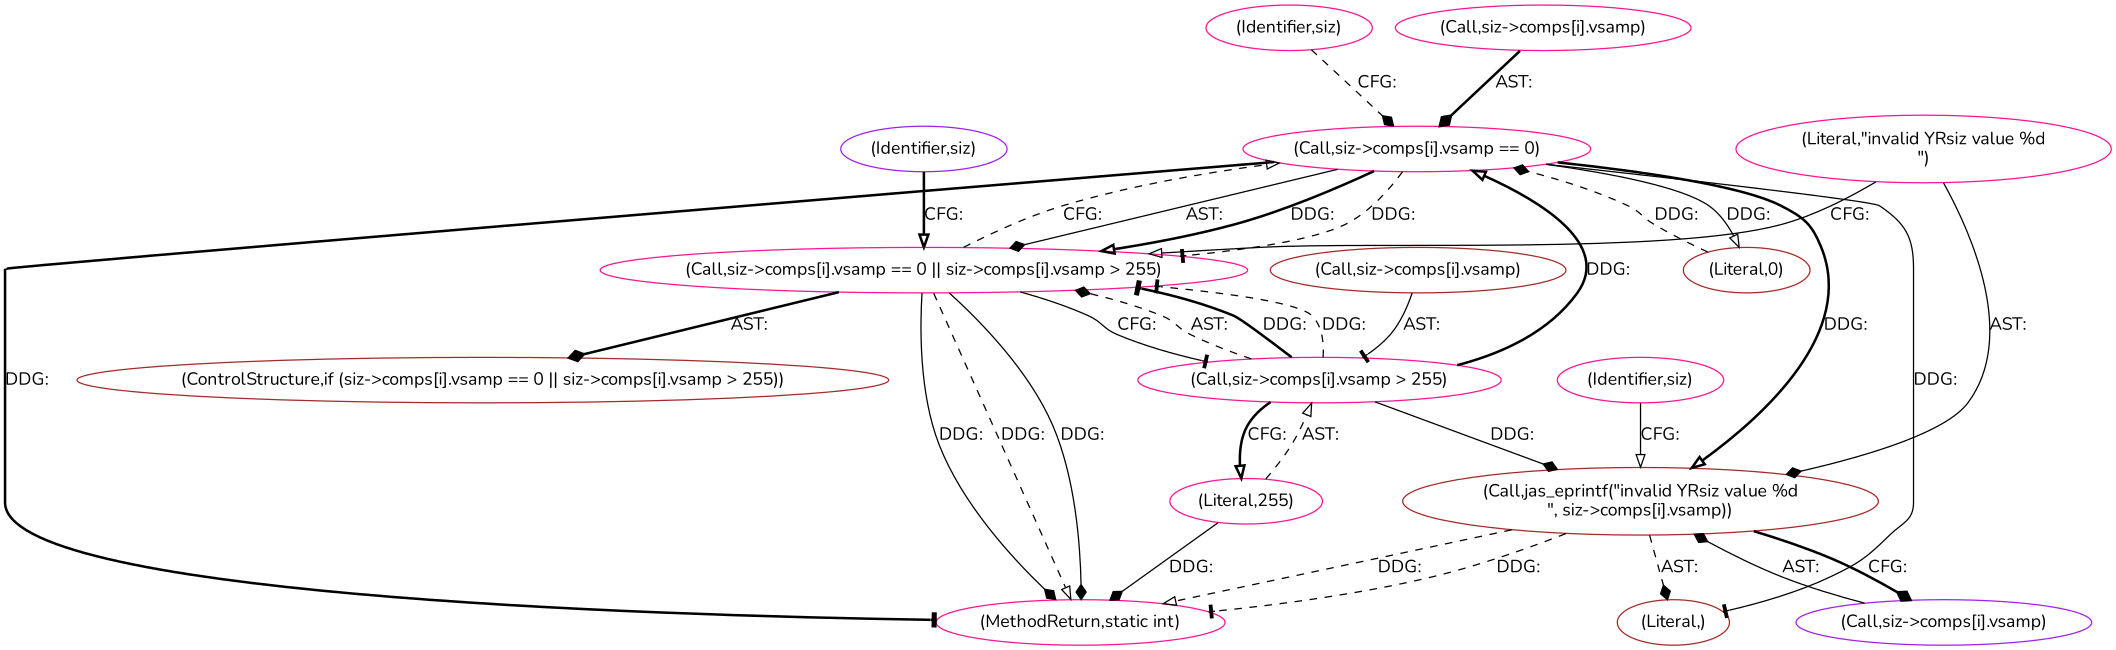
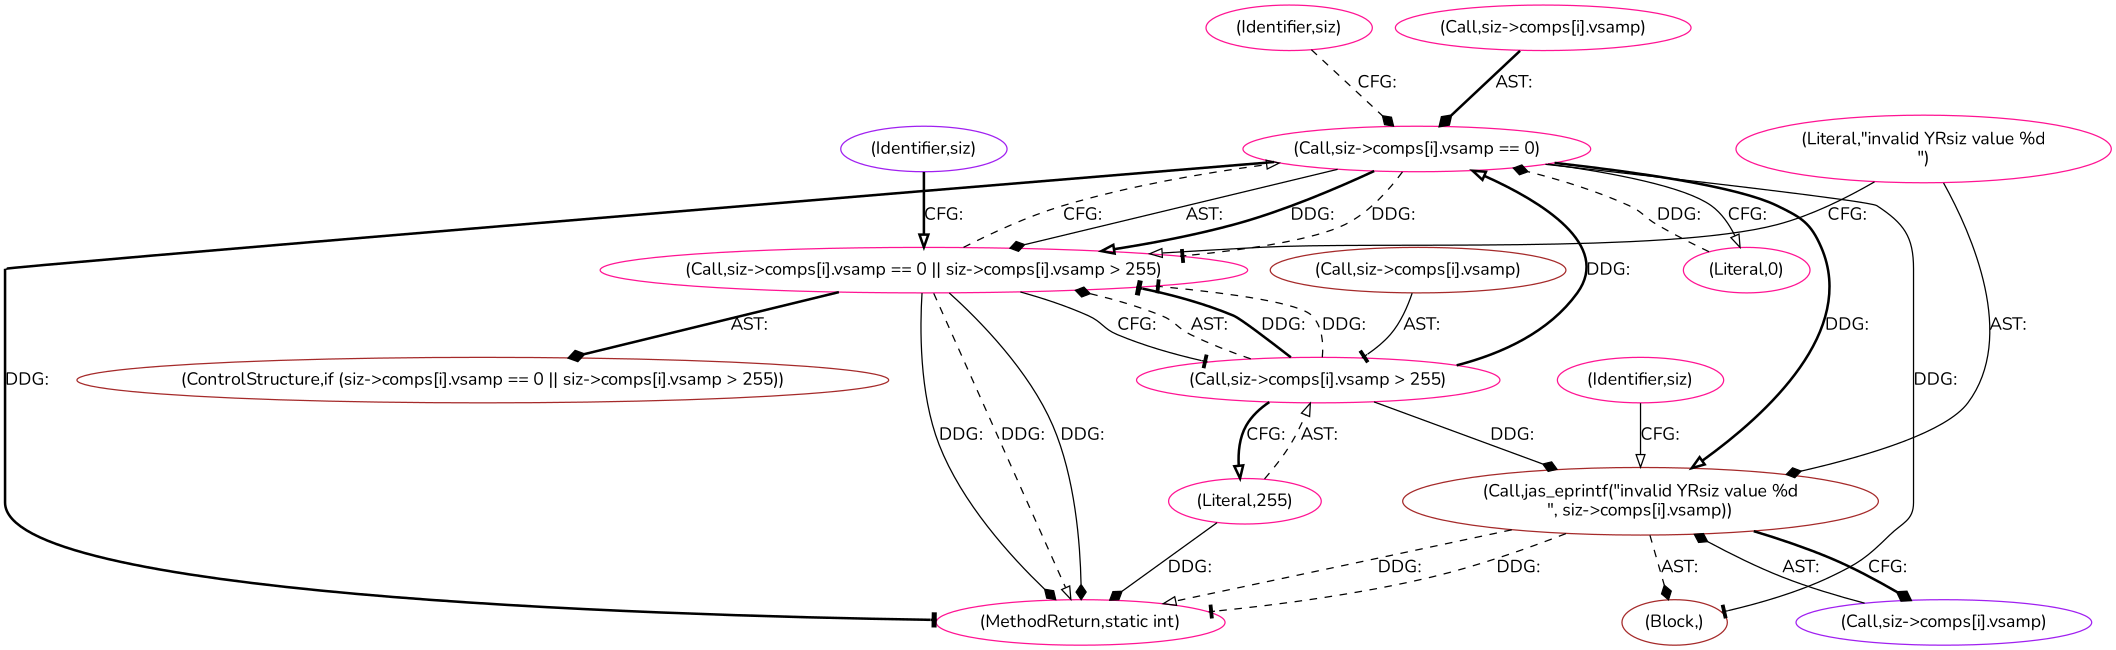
edge "(Call,siz->comps[i].vsamp == 0)" -> "(Literal,0)": label "DDG: " -> "CFG: "
node "(Literal,0)": color brown -> deeppink
node "(Literal,)": label "(Literal,)" -> "(Block,)"
